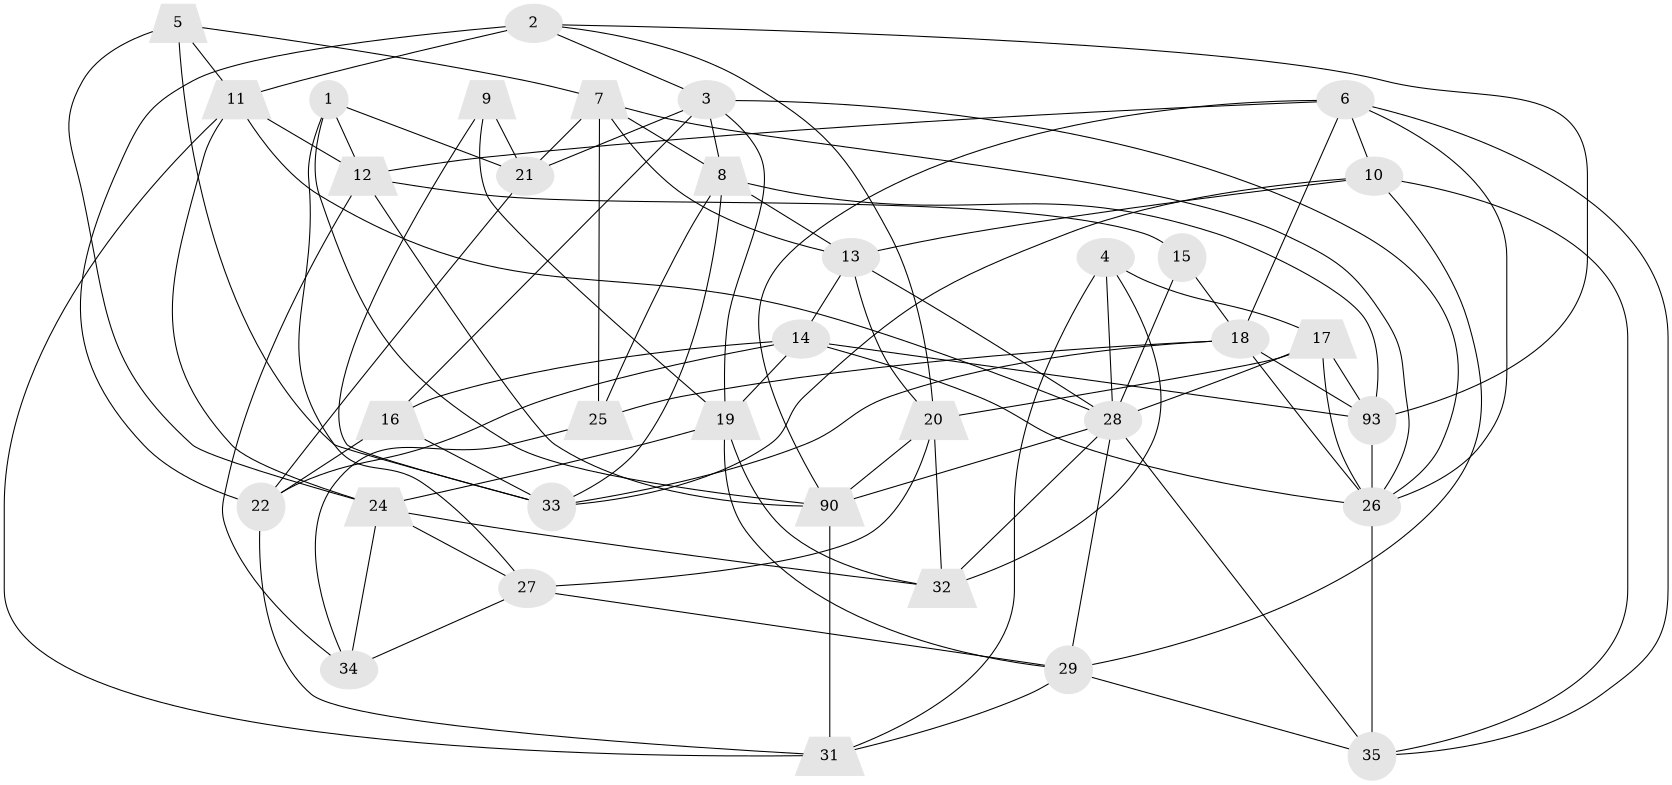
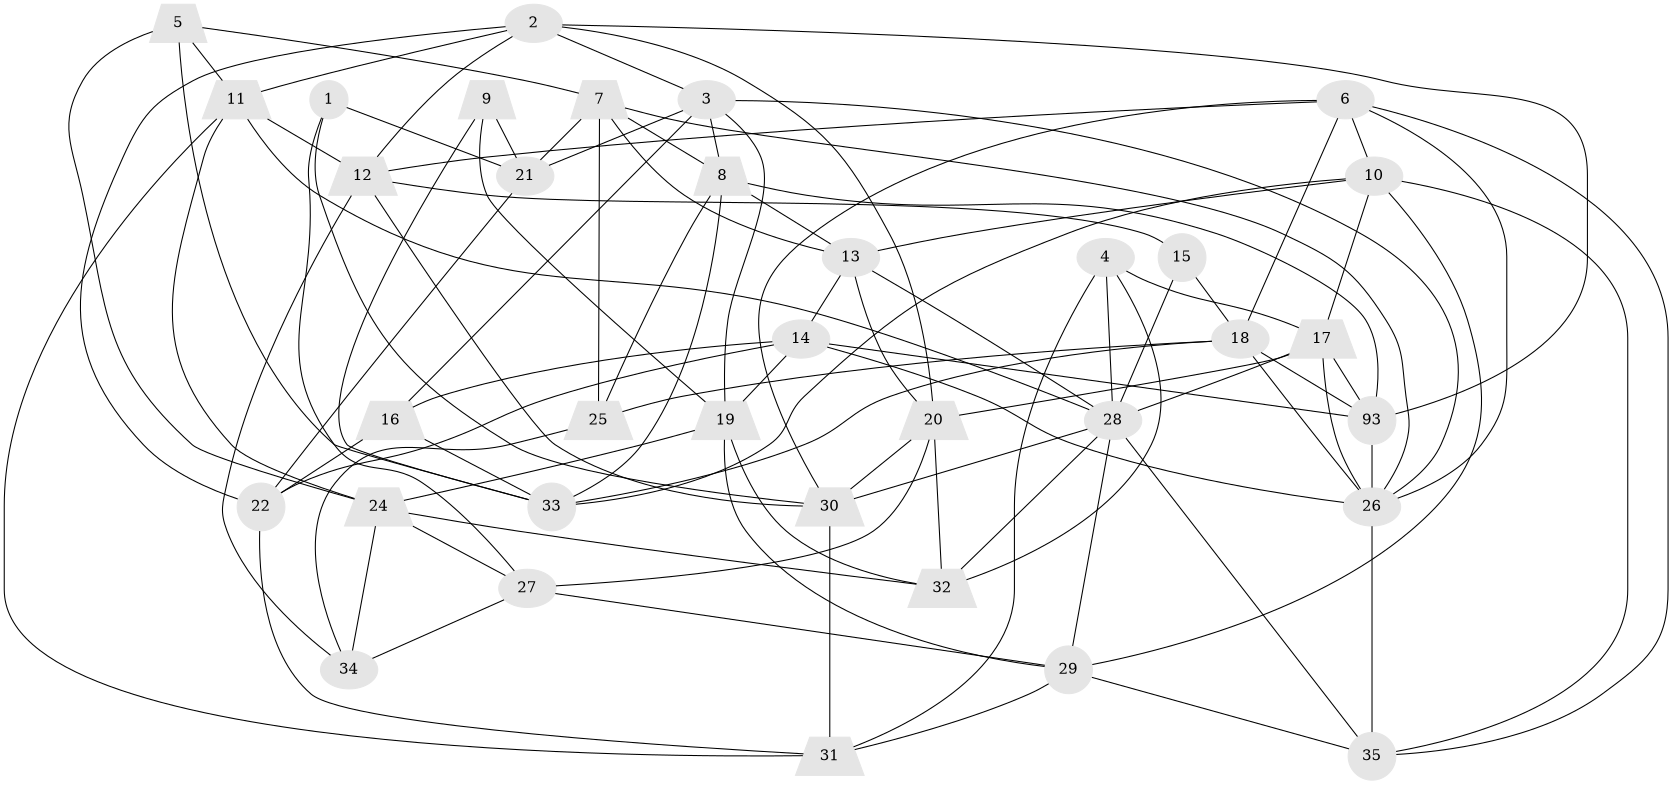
edge "1" -- "12": now "2" -- "12"
edge "10" -- "17": added
node "90": label "90" -> "30"
